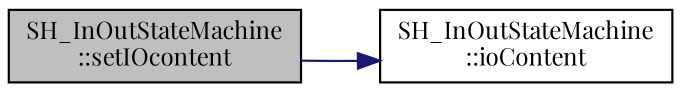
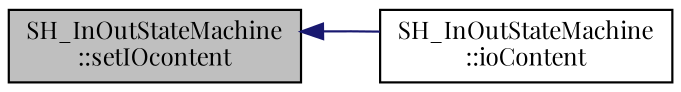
edge "SH_InOutStateMachine ::setIOcontent" -> "SH_InOutStateMachine ::ioContent": reversed
